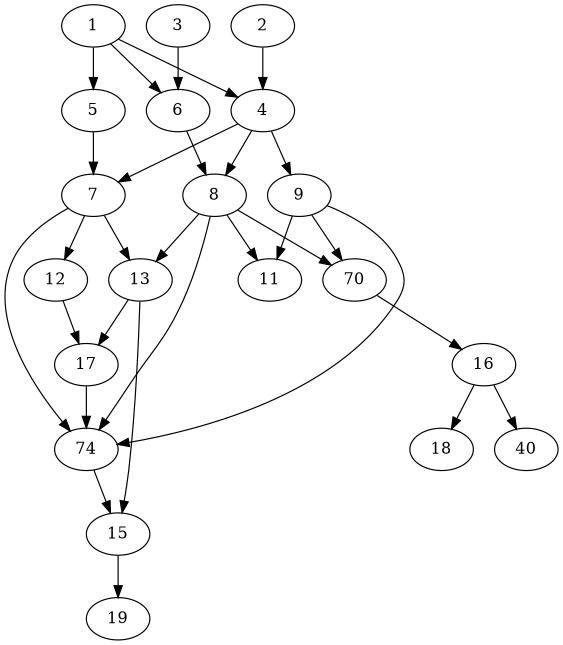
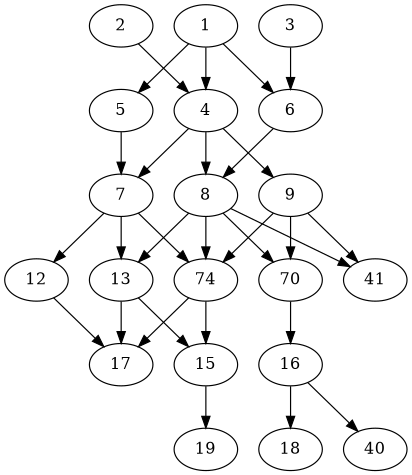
node "11": label "11" -> "41"
edge "17" -> "74": reversed
